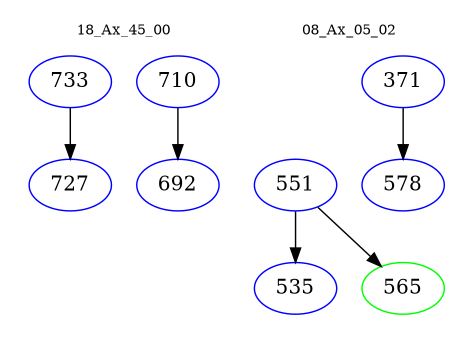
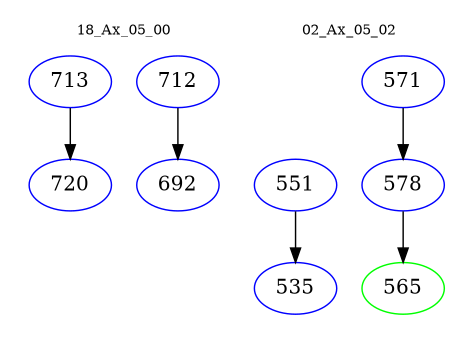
cluster "18_Ax_45_00": label "18_Ax_45_00" -> "18_Ax_05_00"
cluster "08_Ax_05_02": label "08_Ax_05_02" -> "02_Ax_05_02"
node "733": label "733" -> "713"
node "710": label "710" -> "712"
node "371": label "371" -> "571"
node "727": label "727" -> "720"
edge "551" -> "565": now "578" -> "565"
